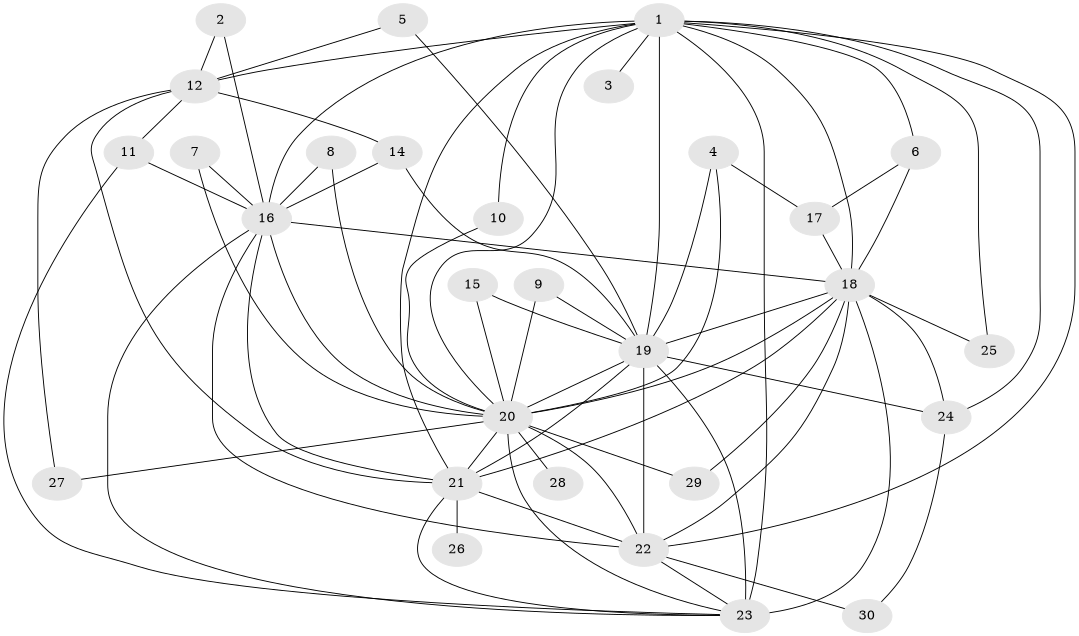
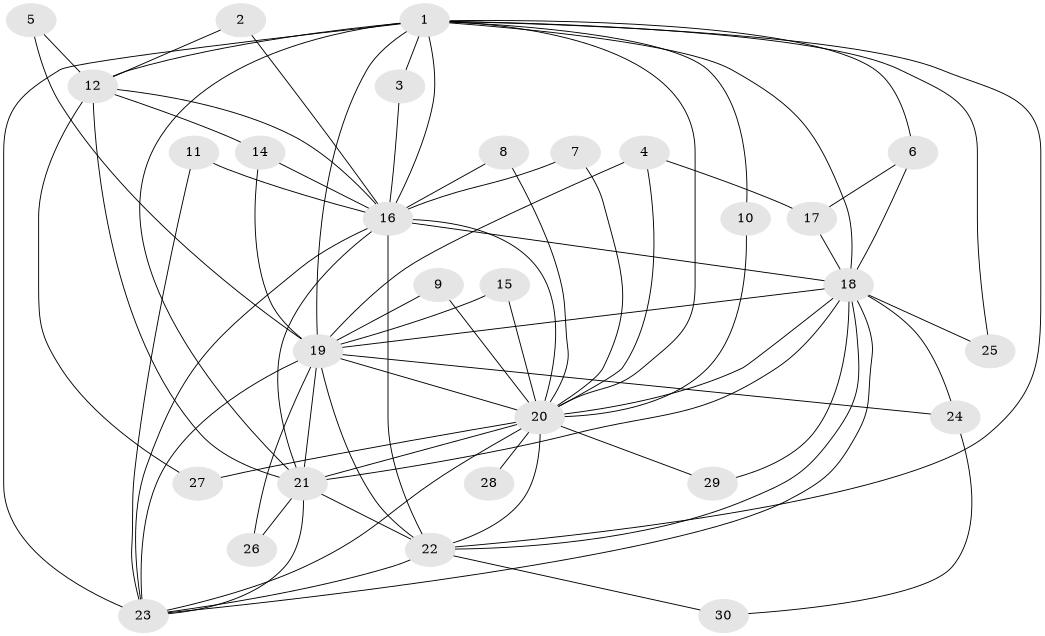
edge "1" -- "24": removed
edge "12" -- "11": now "12" -- "16"
edge "3" -- "16": added
edge "19" -- "26": added
